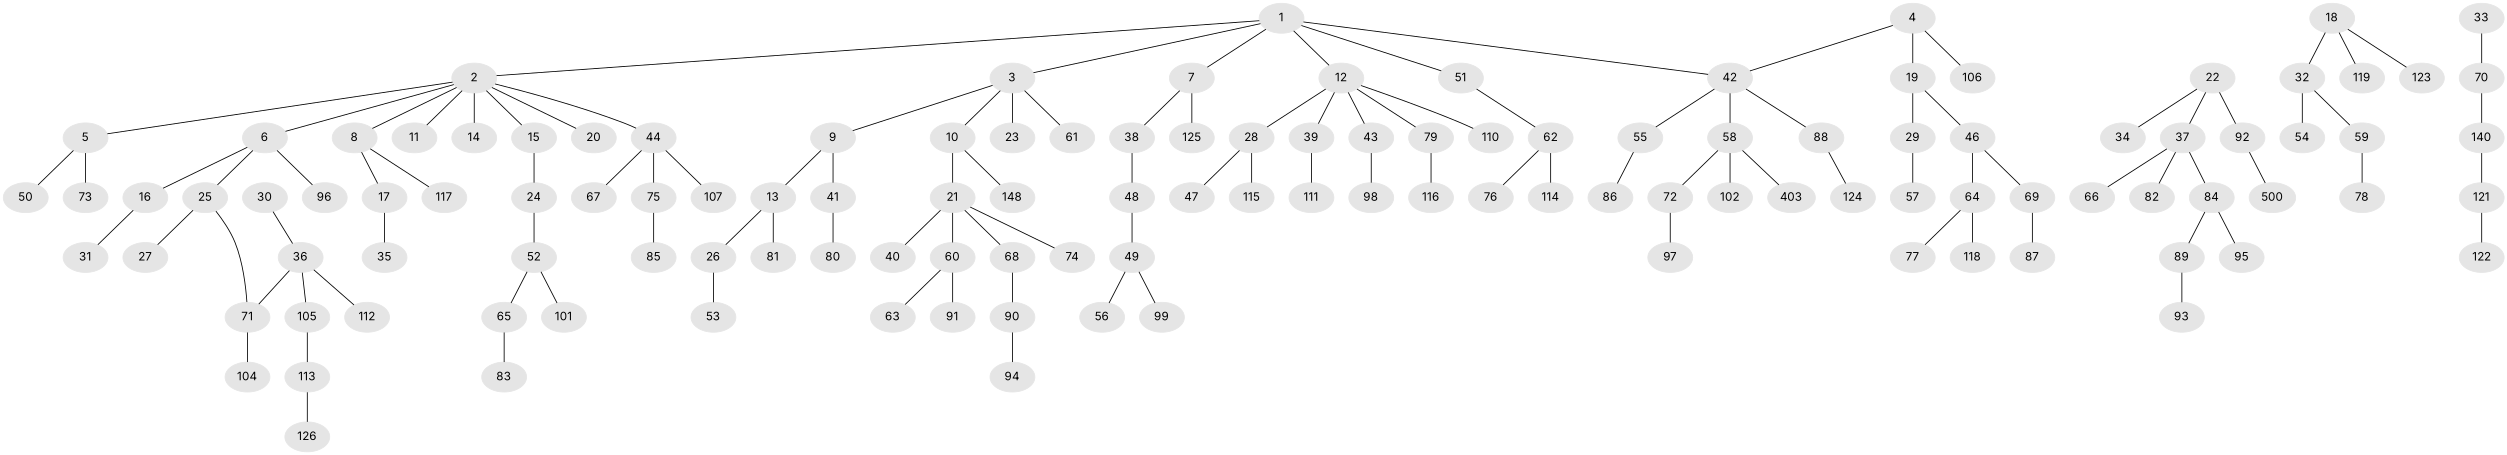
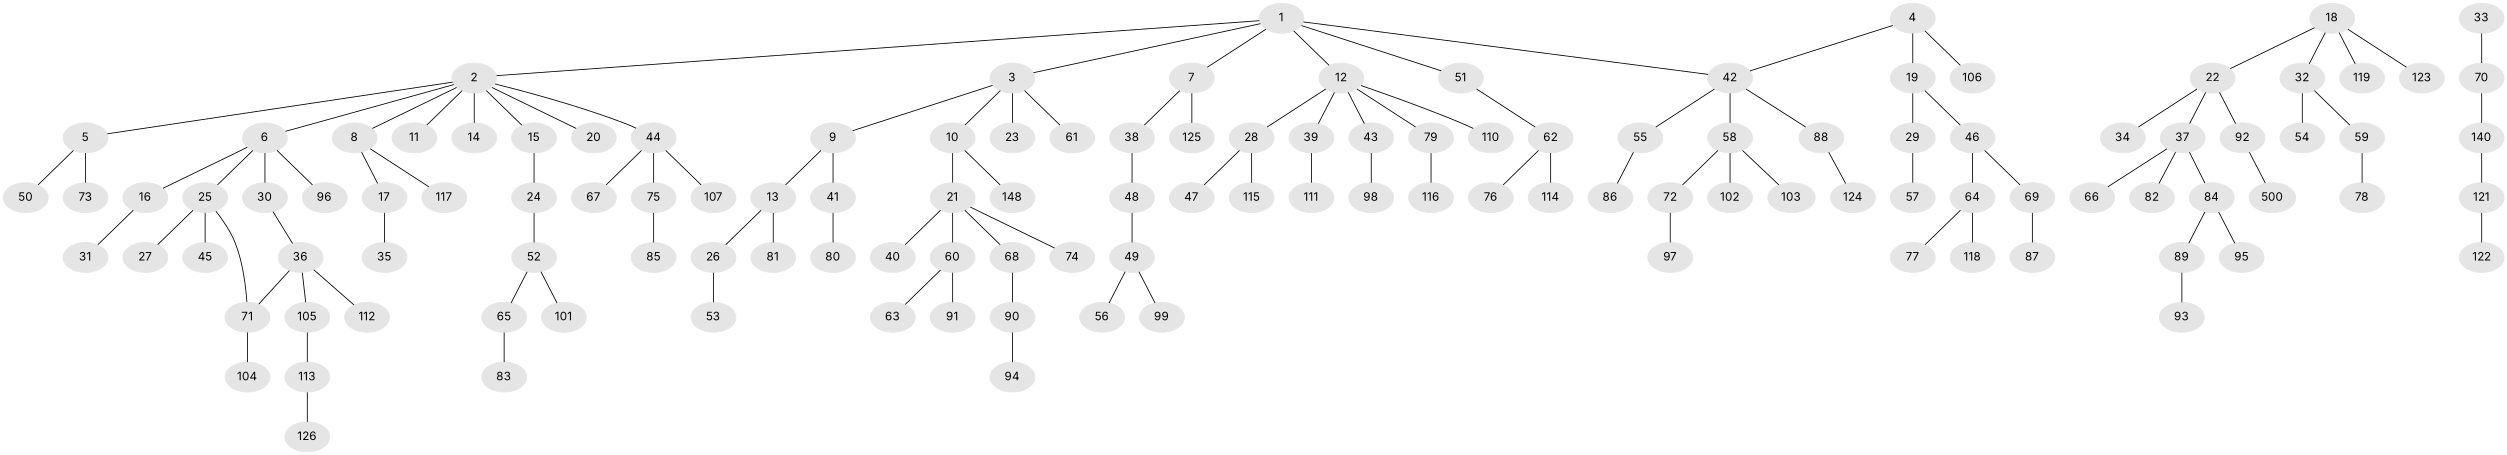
edge "18" -- "22": added
edge "6" -- "30": added
node "403": label "403" -> "103"
node "45": added
